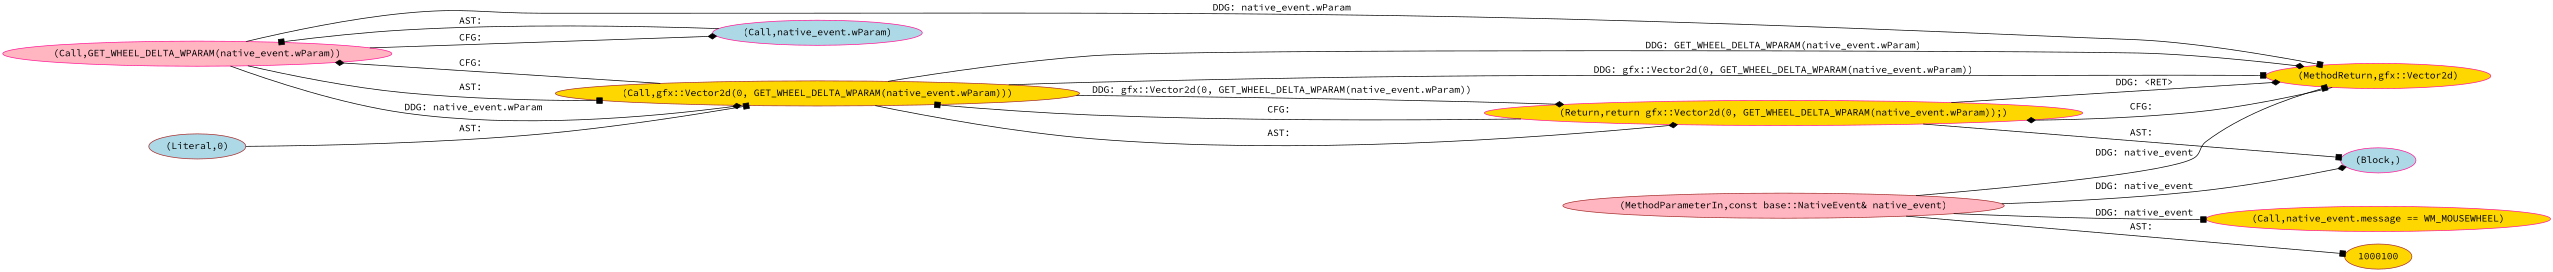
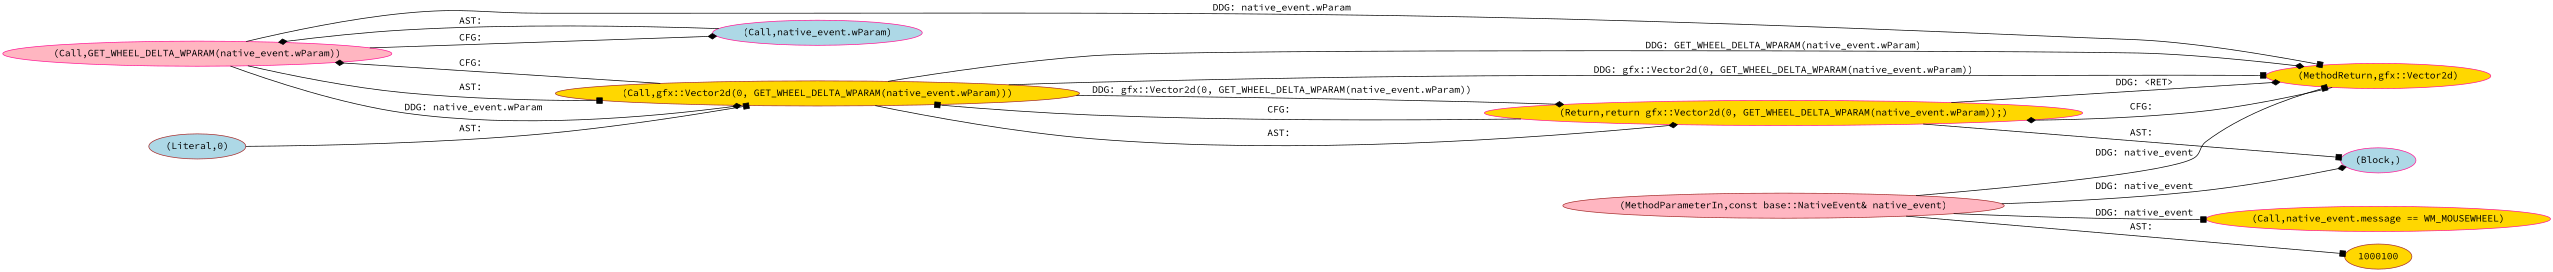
edge "(Call,native_event.wParam)" -> "(Call,GET_WHEEL_DELTA_WPARAM(native_event.wParam))": arrowhead box -> diamond
